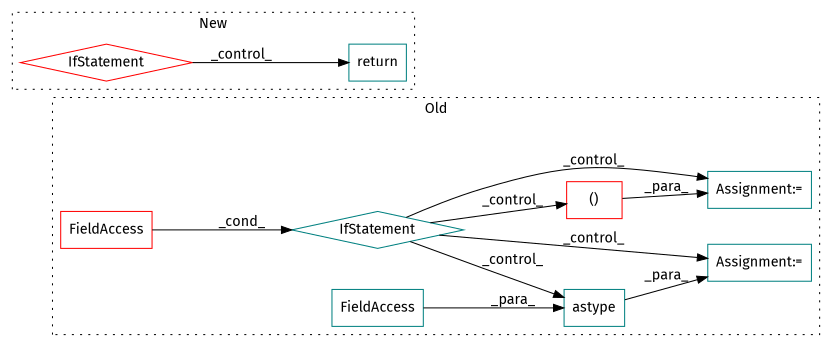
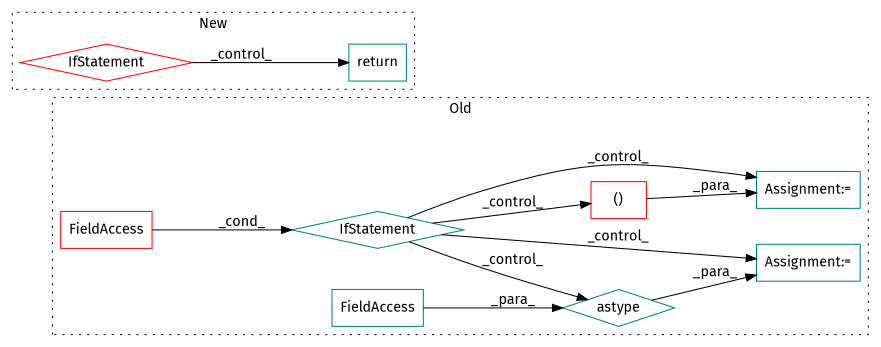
node "astype": shape box -> diamond
